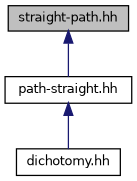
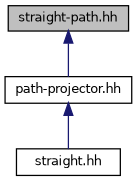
node "path-straight.hh": label "path-straight.hh" -> "path-projector.hh"
node "dichotomy.hh": label "dichotomy.hh" -> "straight.hh"
